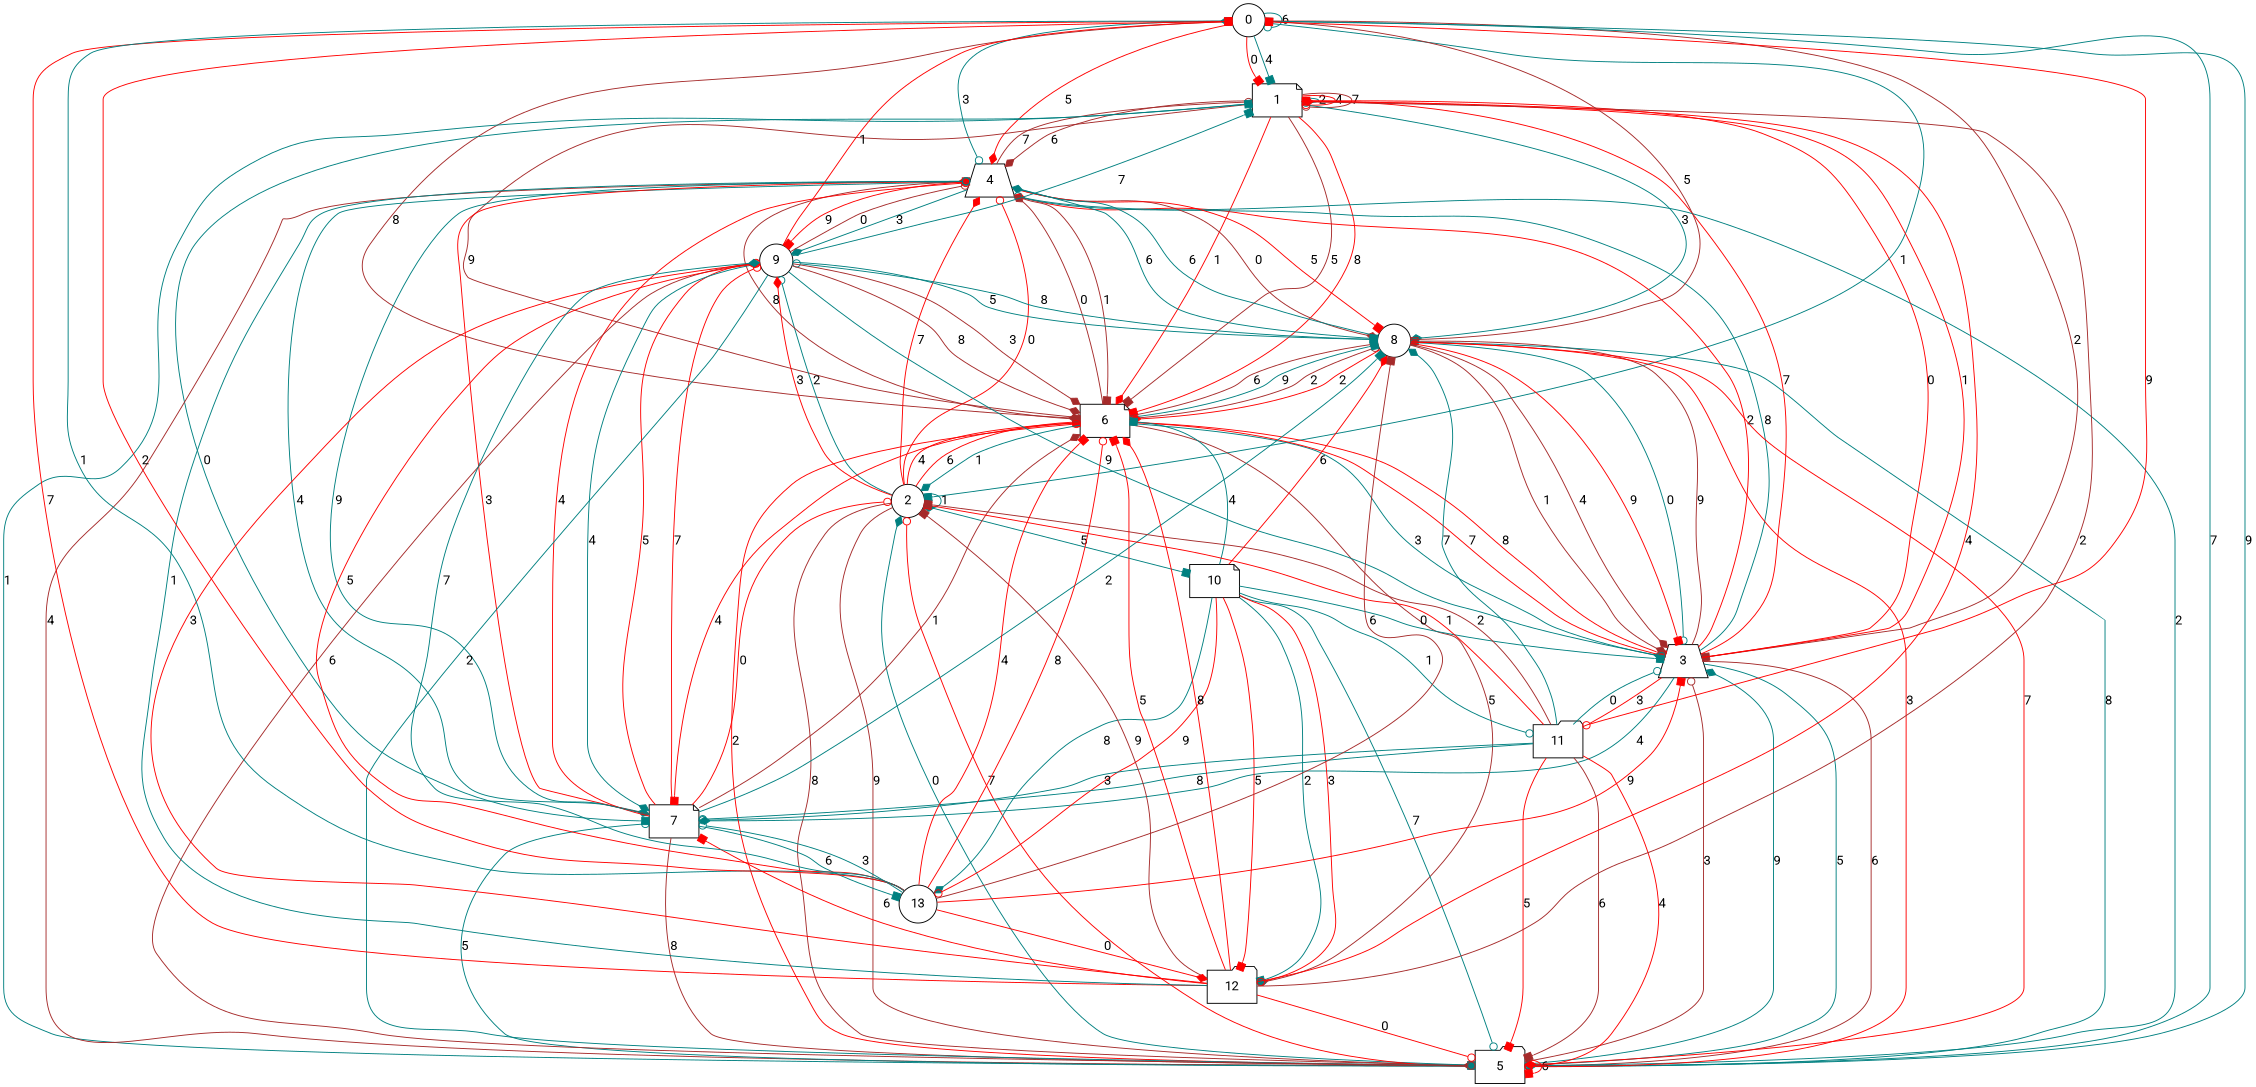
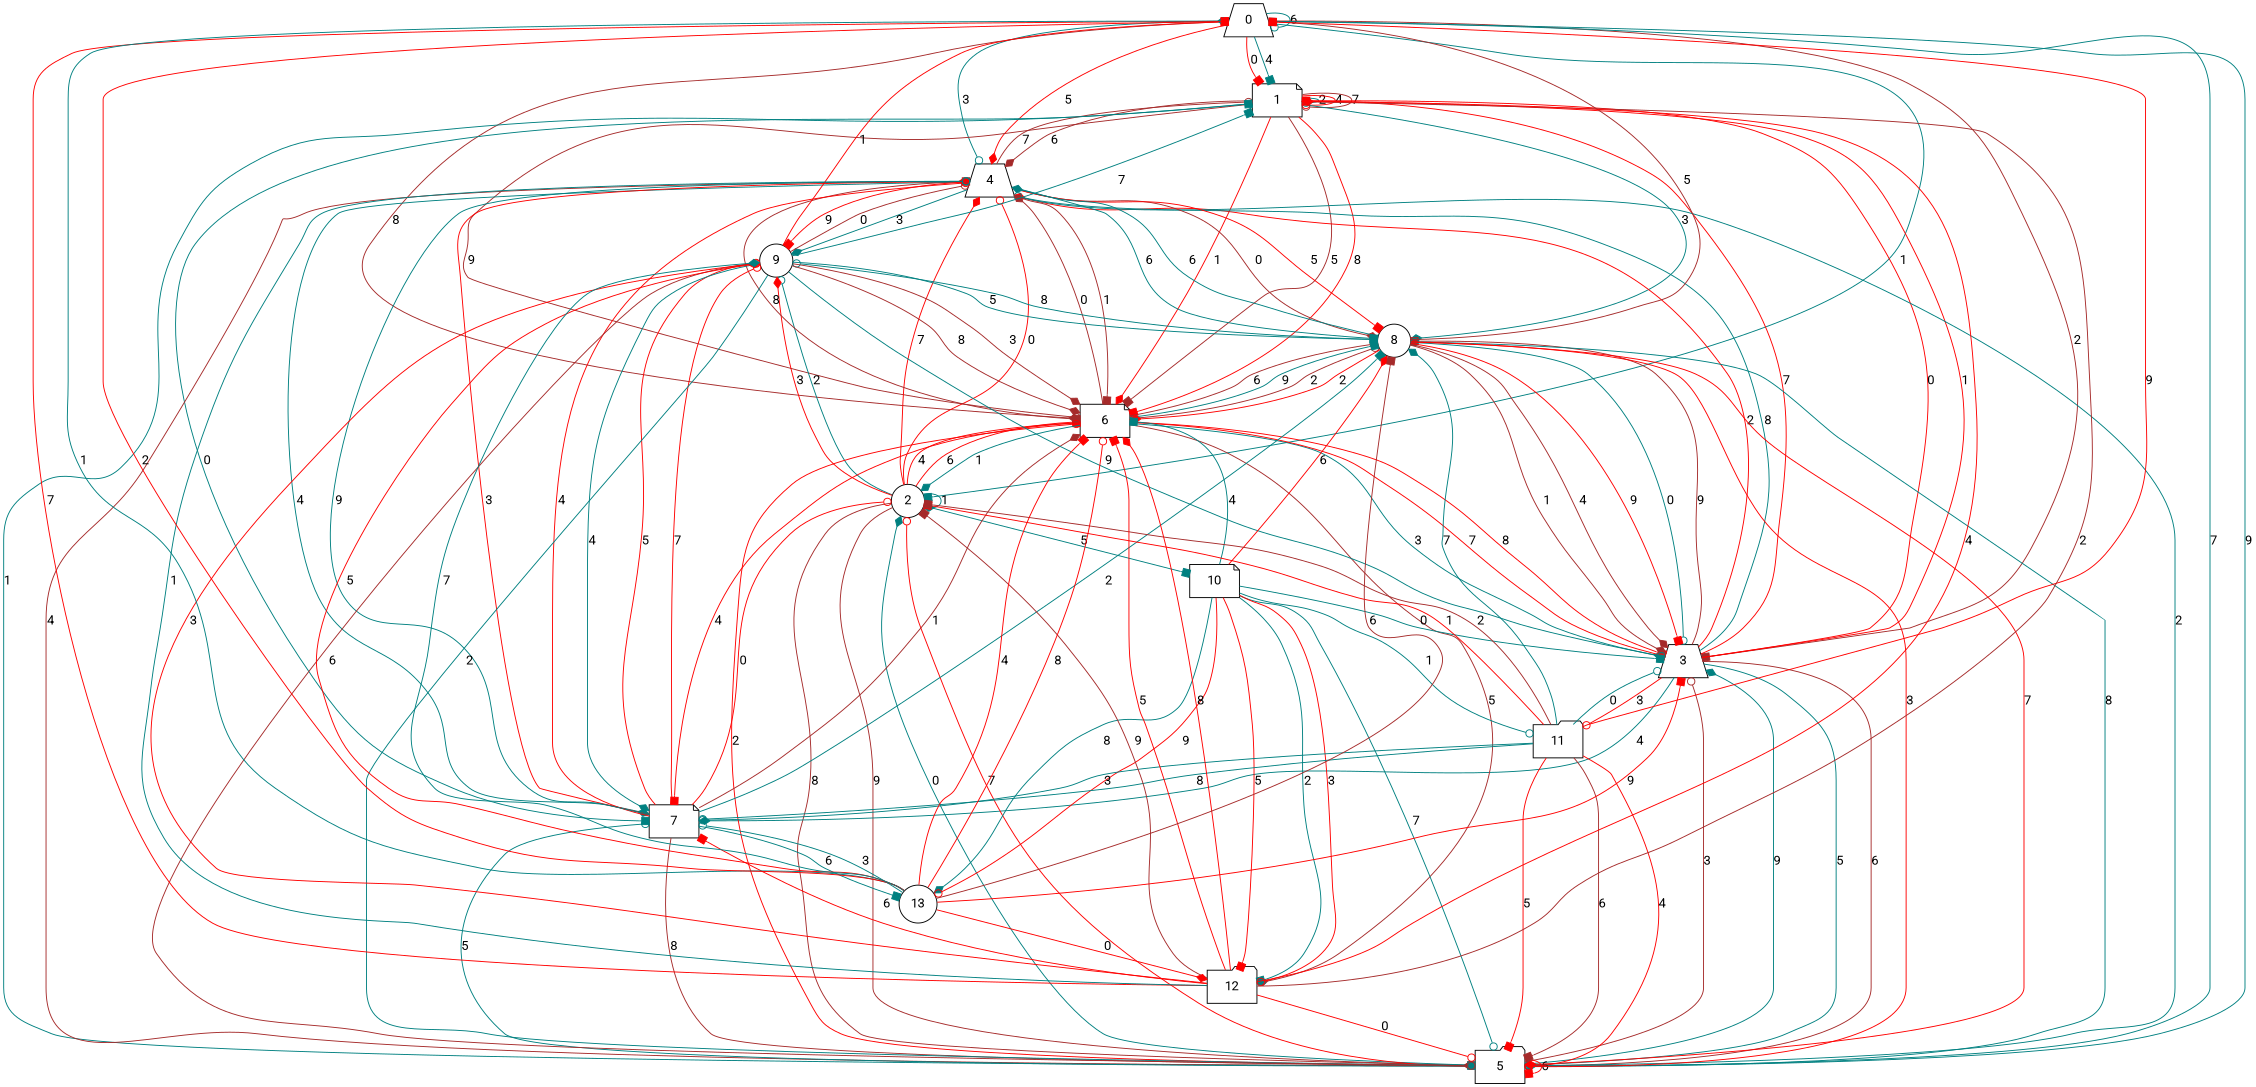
node "0": shape circle -> trapezium
